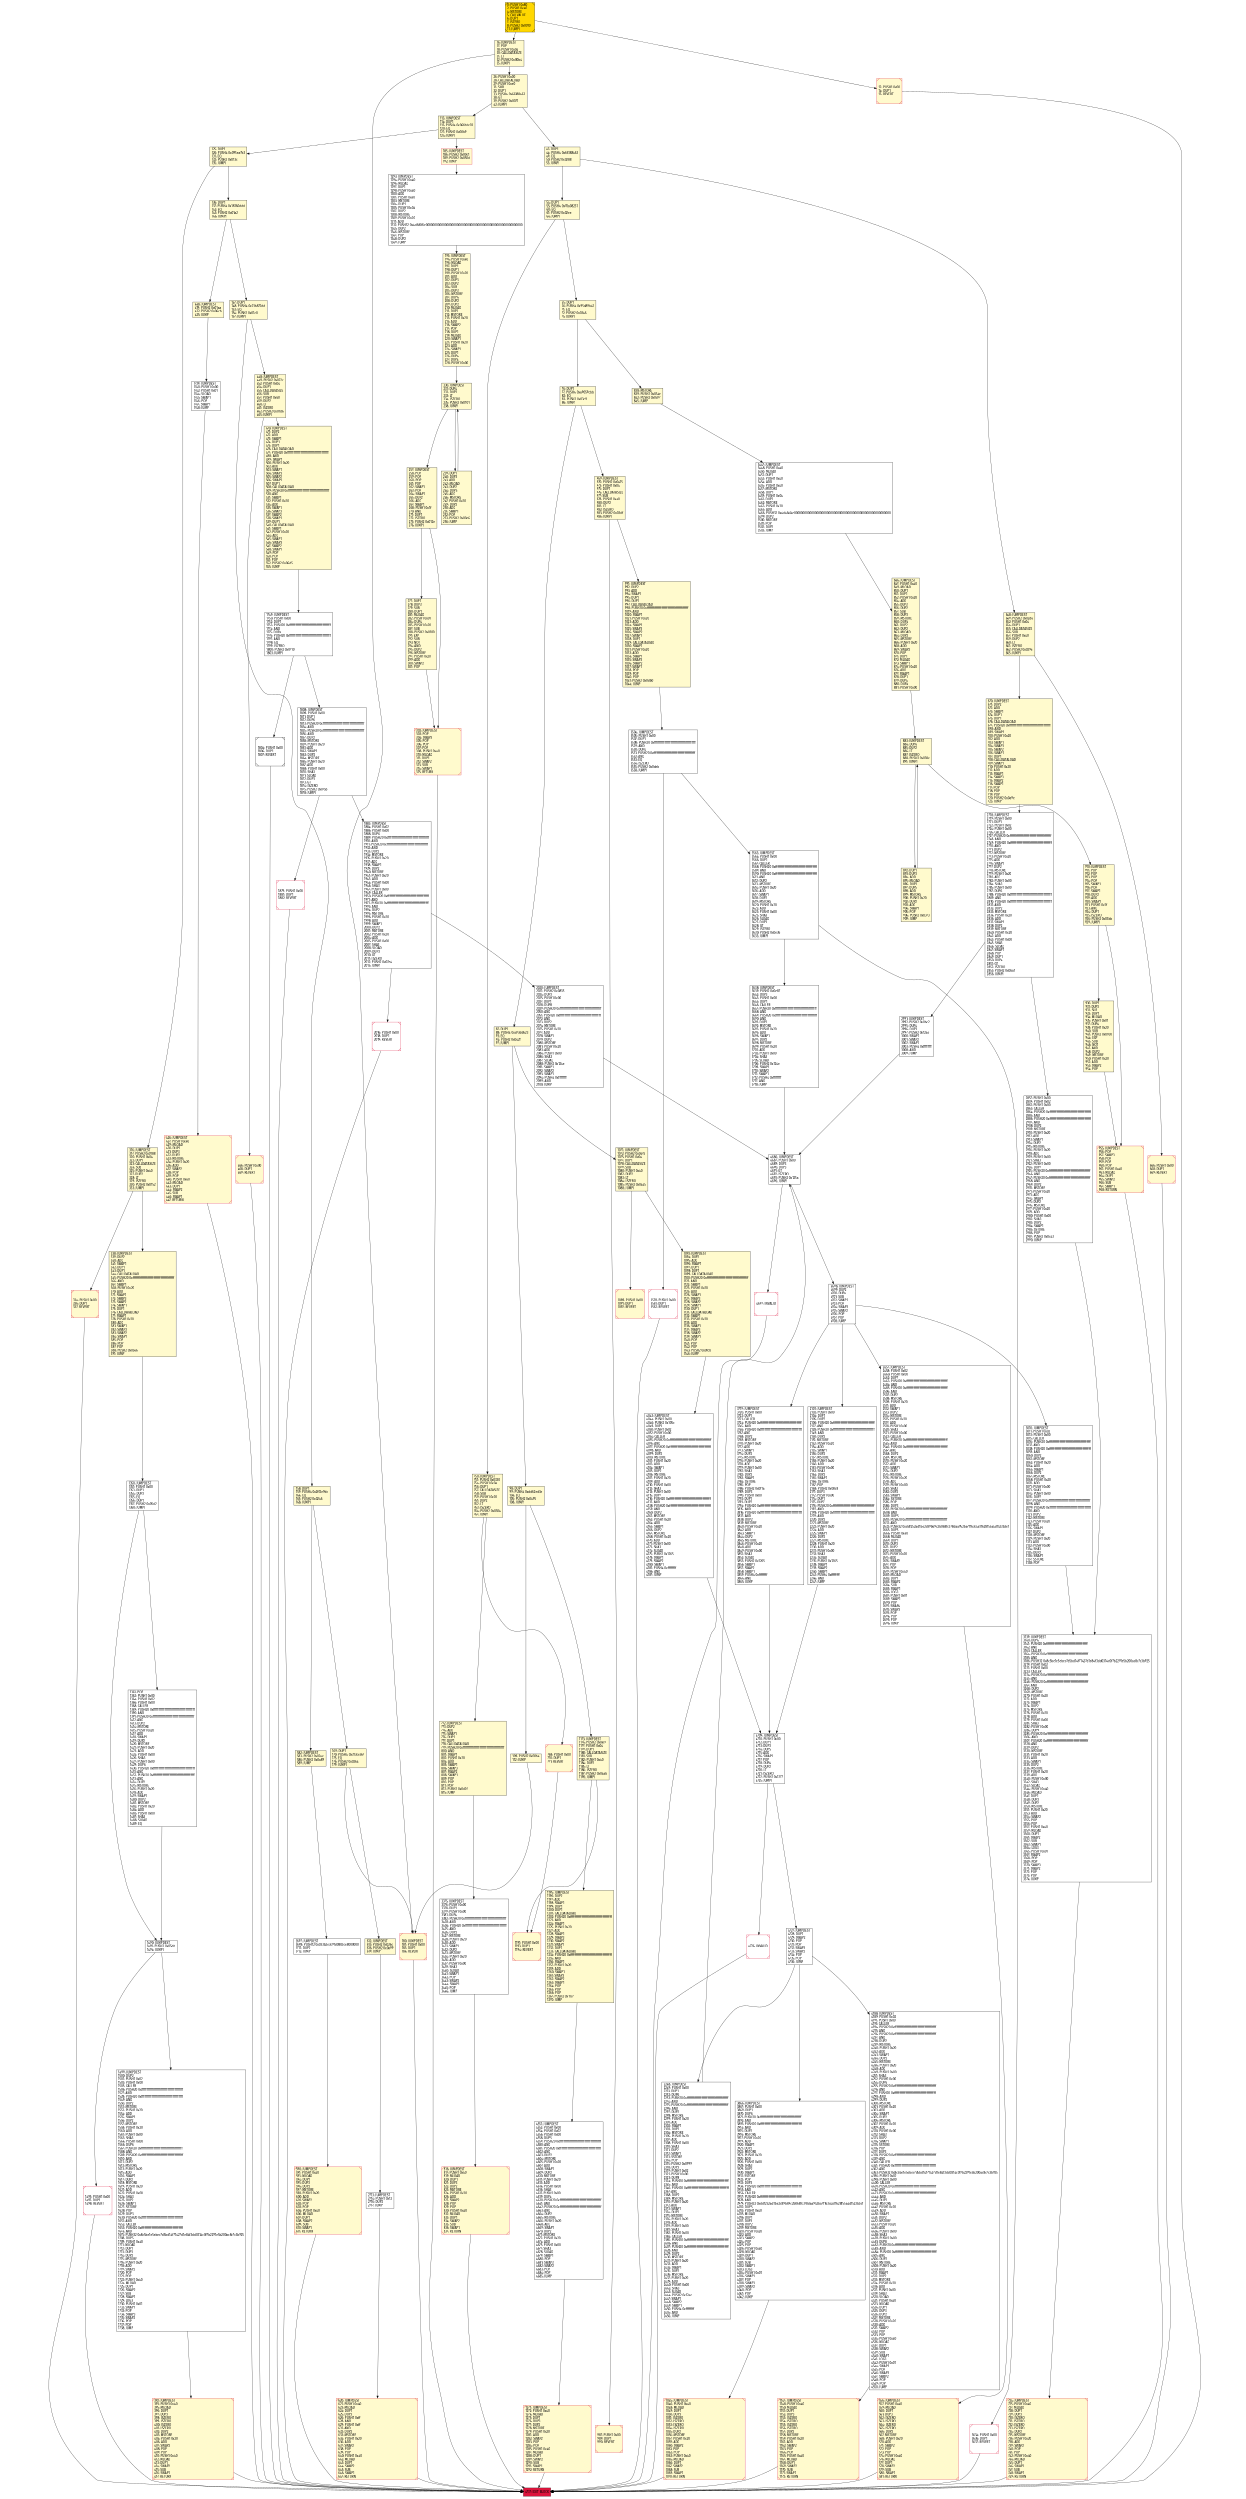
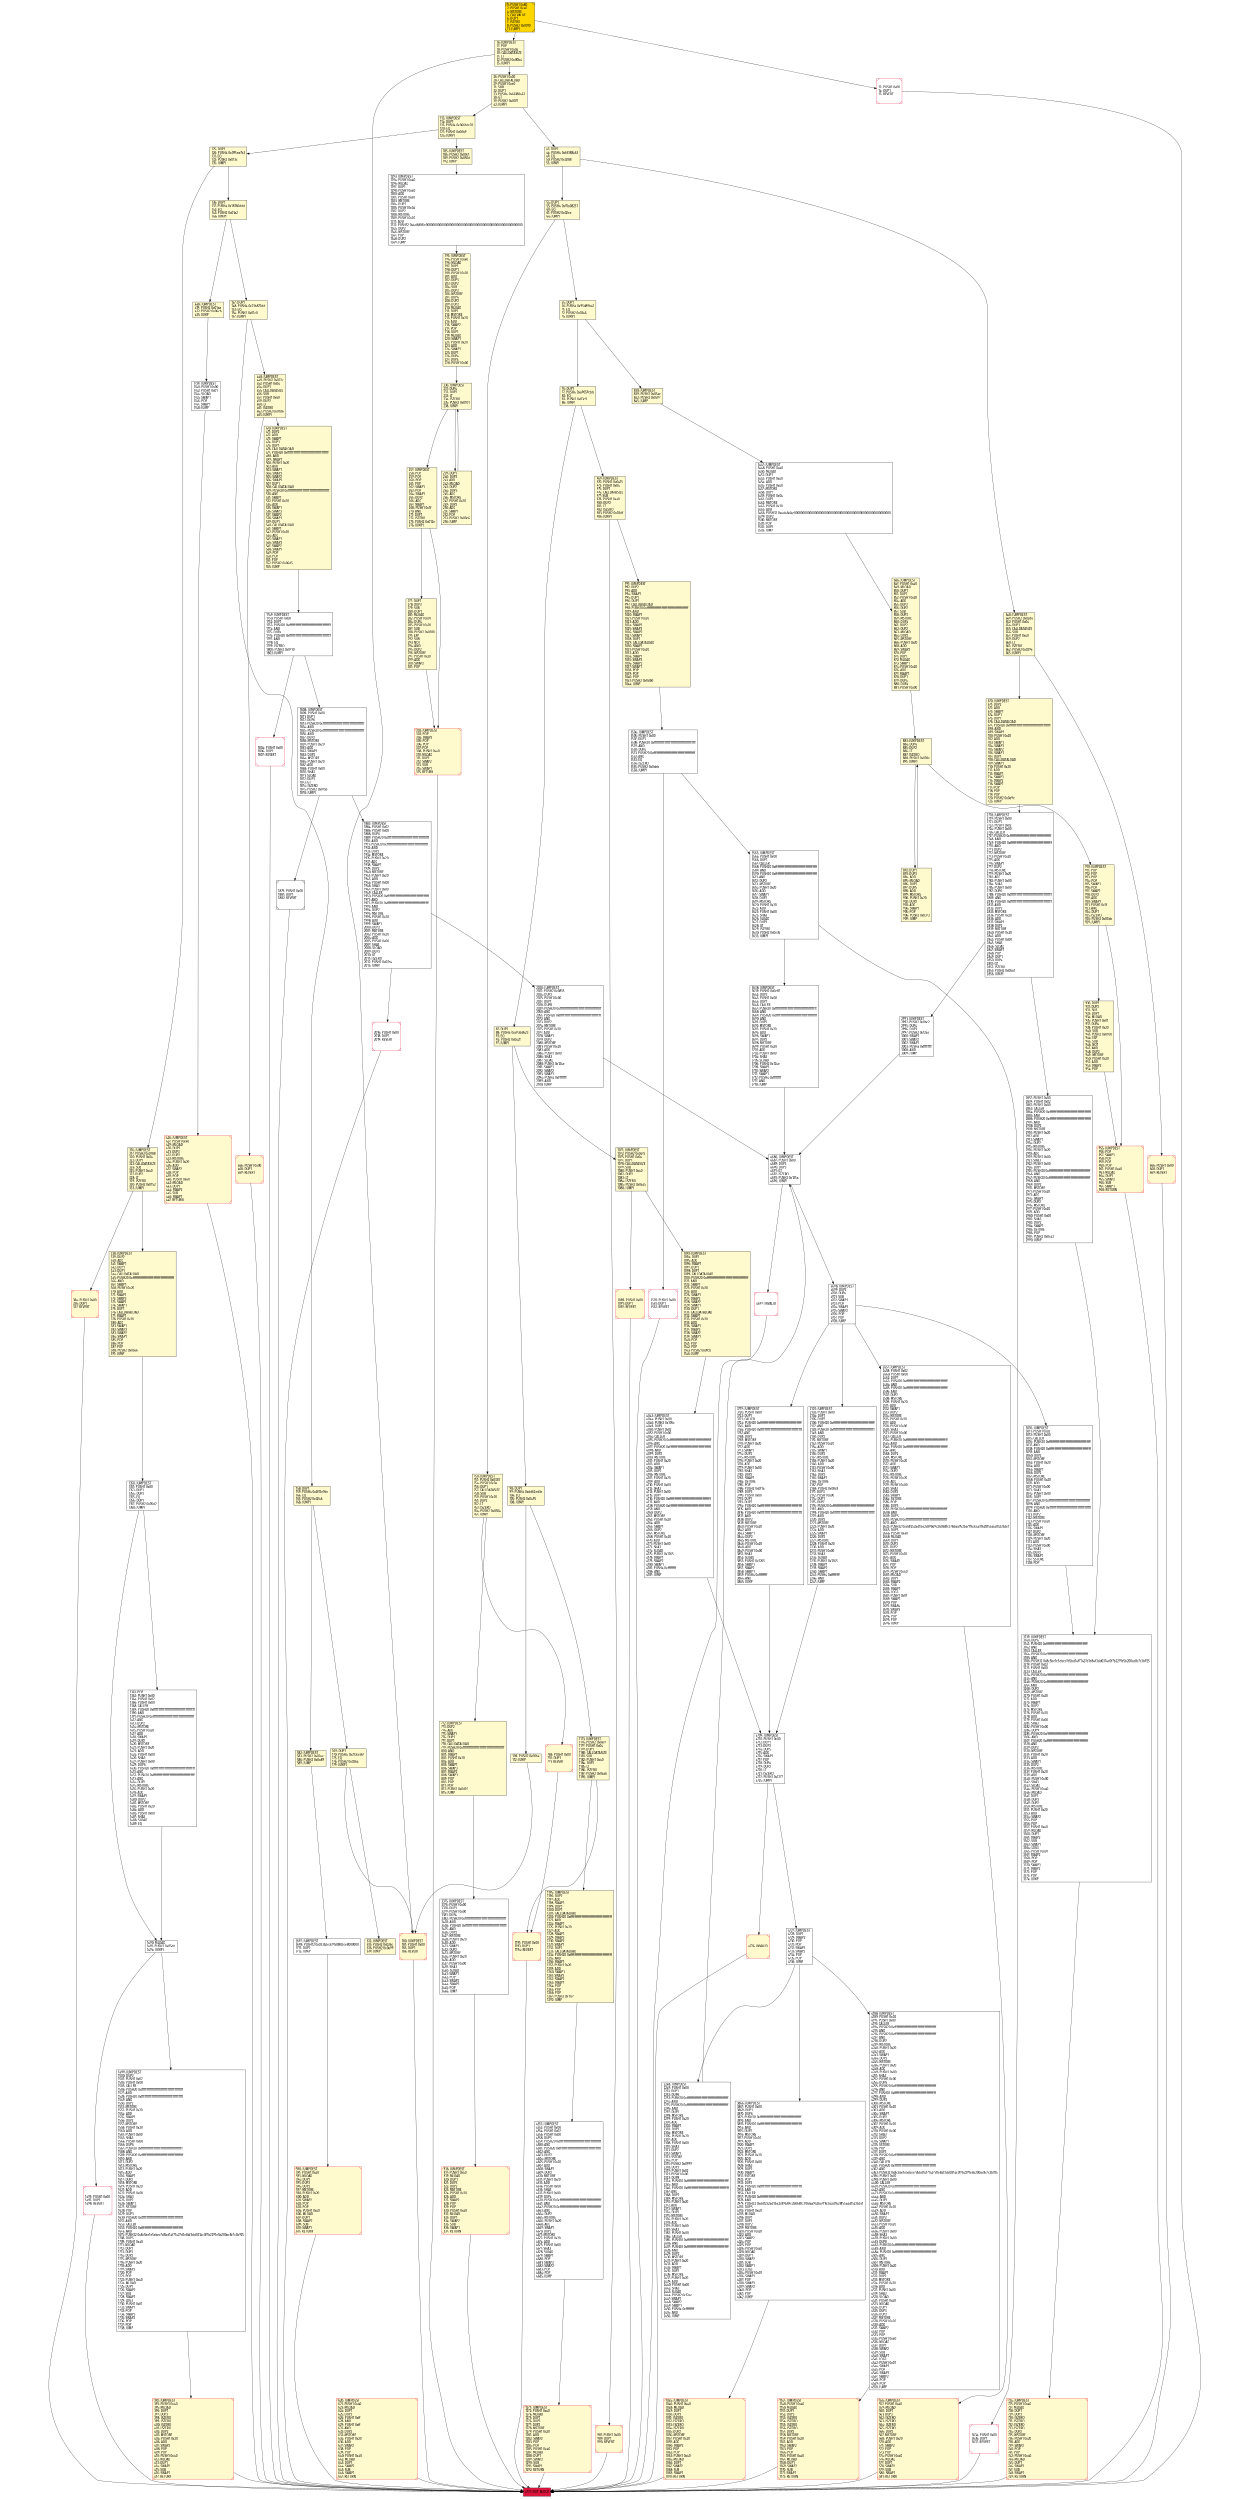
node "12: PUSH1 0x00 14: DUP1 15: REVERT": fillcolor lemonchiffon -> white
node "185: JUMPDEST 186: PUSH2 0x00c1 189: PUSH2 0x050d 192: JUMP": color crimson -> black
node "838: MSTORE 839: PUSH2 0x034e 842: PUSH2 0x0d77 845: JUMP": label "838: MSTORE 839: PUSH2 0x034e 842: PUSH2 0x0d77 845: JUMP" -> "838: JUMPDEST 839: PUSH2 0x034e 842: PUSH2 0x0d77 845: JUMP"
node "1804: PUSH1 0x00 1806: DUP1 1807: REVERT": color black -> crimson
node "1879: PUSH1 0x00 1881: DUP1 1882: REVERT": color crimson -> black
node "334: PUSH1 0x00 336: DUP1 337: REVERT": label "334: PUSH1 0x00 336: DUP1 337: REVERT" -> "384: PUSH1 0x00 336: DUP1 337: REVERT"
edge "1089: PUSH1 0x00 1091: DUP1 1092: REVERT" -> "4737: EXIT BLOCK": added
node "1490: JUMPDEST 1491: PUSH2 0x05db 1494: JUMPI": label "1490: JUMPDEST 1491: PUSH2 0x05db 1494: JUMPI" -> "1490: MLOAD 1491: PUSH2 0x05db 1494: JUMPI"
node "4726: INVALID": fillcolor white -> lemonchiffon
node "2713: JUMPDEST 2714: PUSH1 0x12 2716: DUP2 2717: JUMP": removed
edge "1191: PUSH1 0x00 1193: DUP1 1194: REVERT" -> "4737: EXIT BLOCK": added
edge "987: PUSH1 0x00 989: DUP1 990: REVERT" -> "4737: EXIT BLOCK": added
